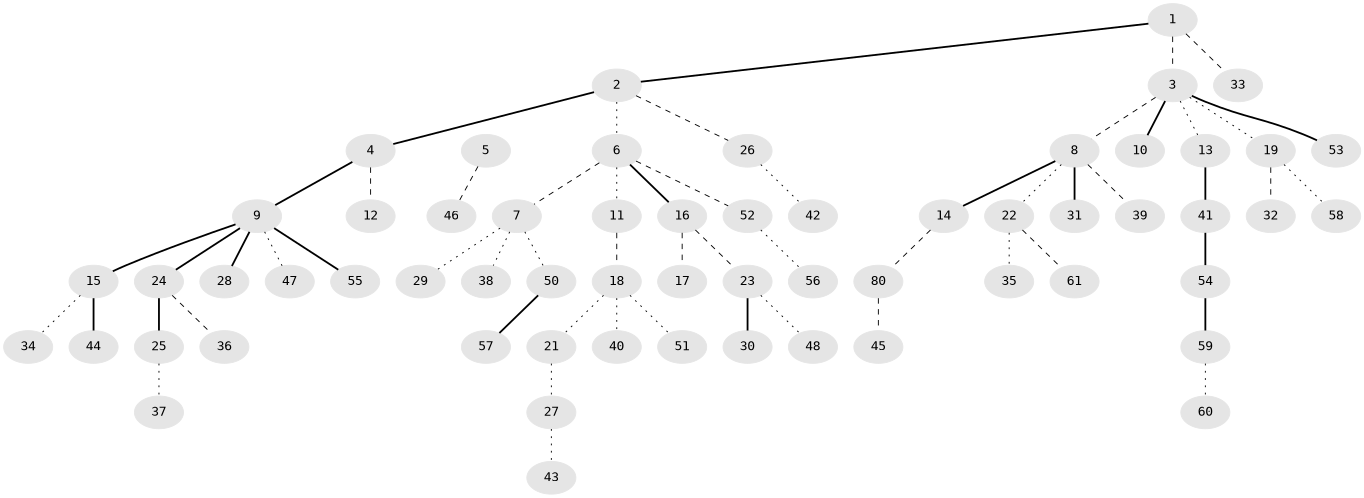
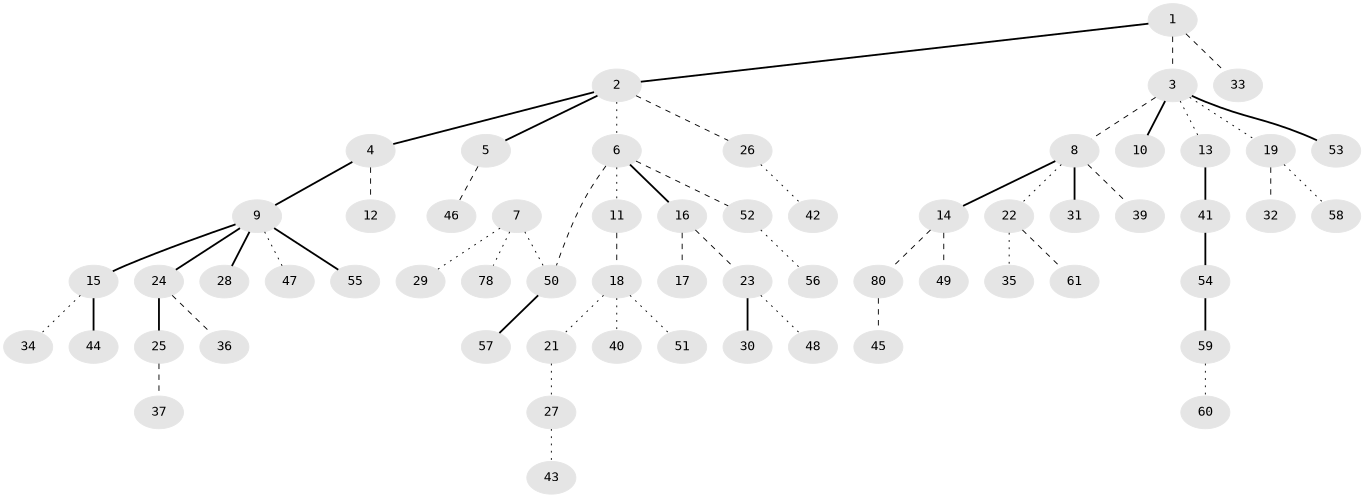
edge "2" -- "5": added
edge "6" -- "7": now "6" -- "50"
node "38": label "38" -> "78"
node "49": added
edge "25" -- "37": style dotted -> dashed
